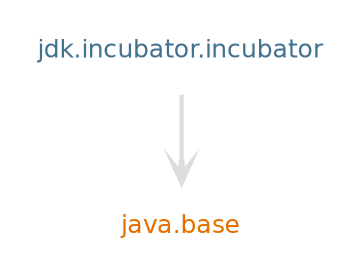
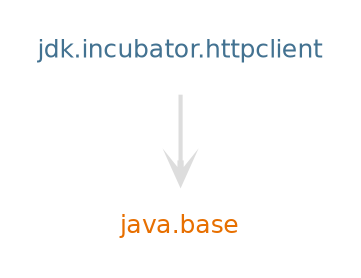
node "jdk.incubator.incubator": label "jdk.incubator.incubator" -> "jdk.incubator.httpclient"
